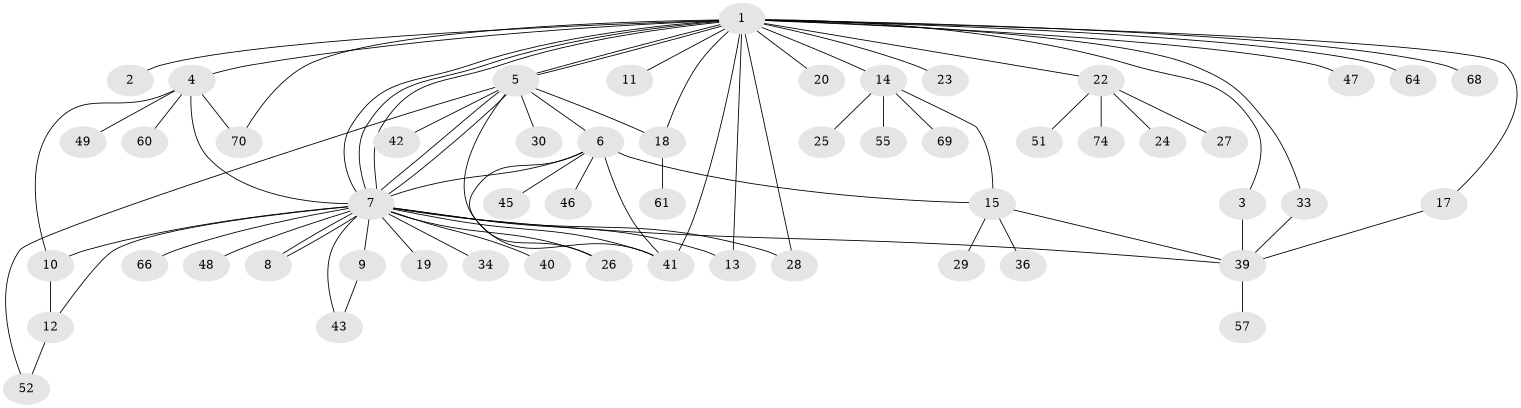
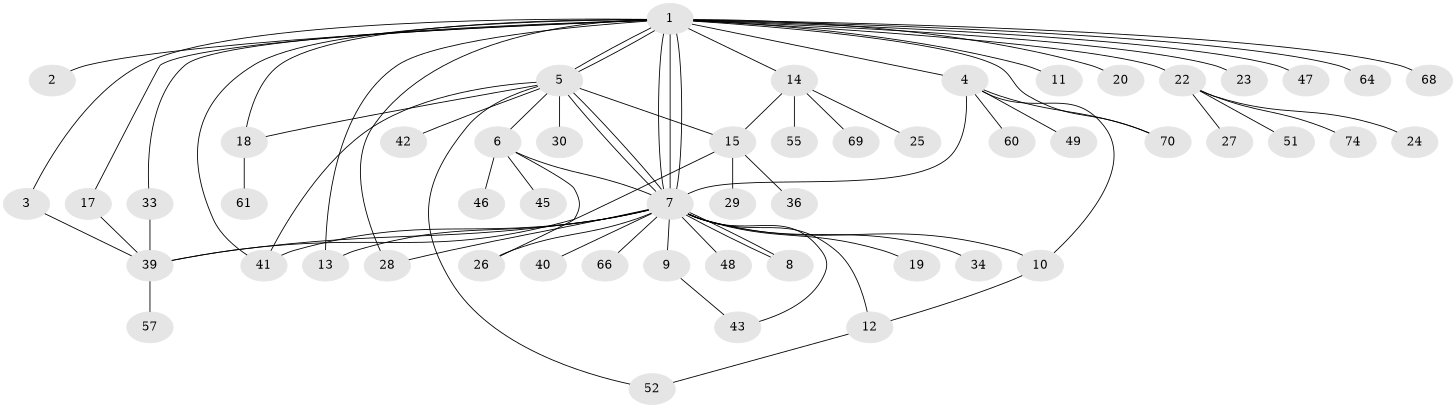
edge "6" -- "15": now "5" -- "15"
edge "6" -- "41": removed
